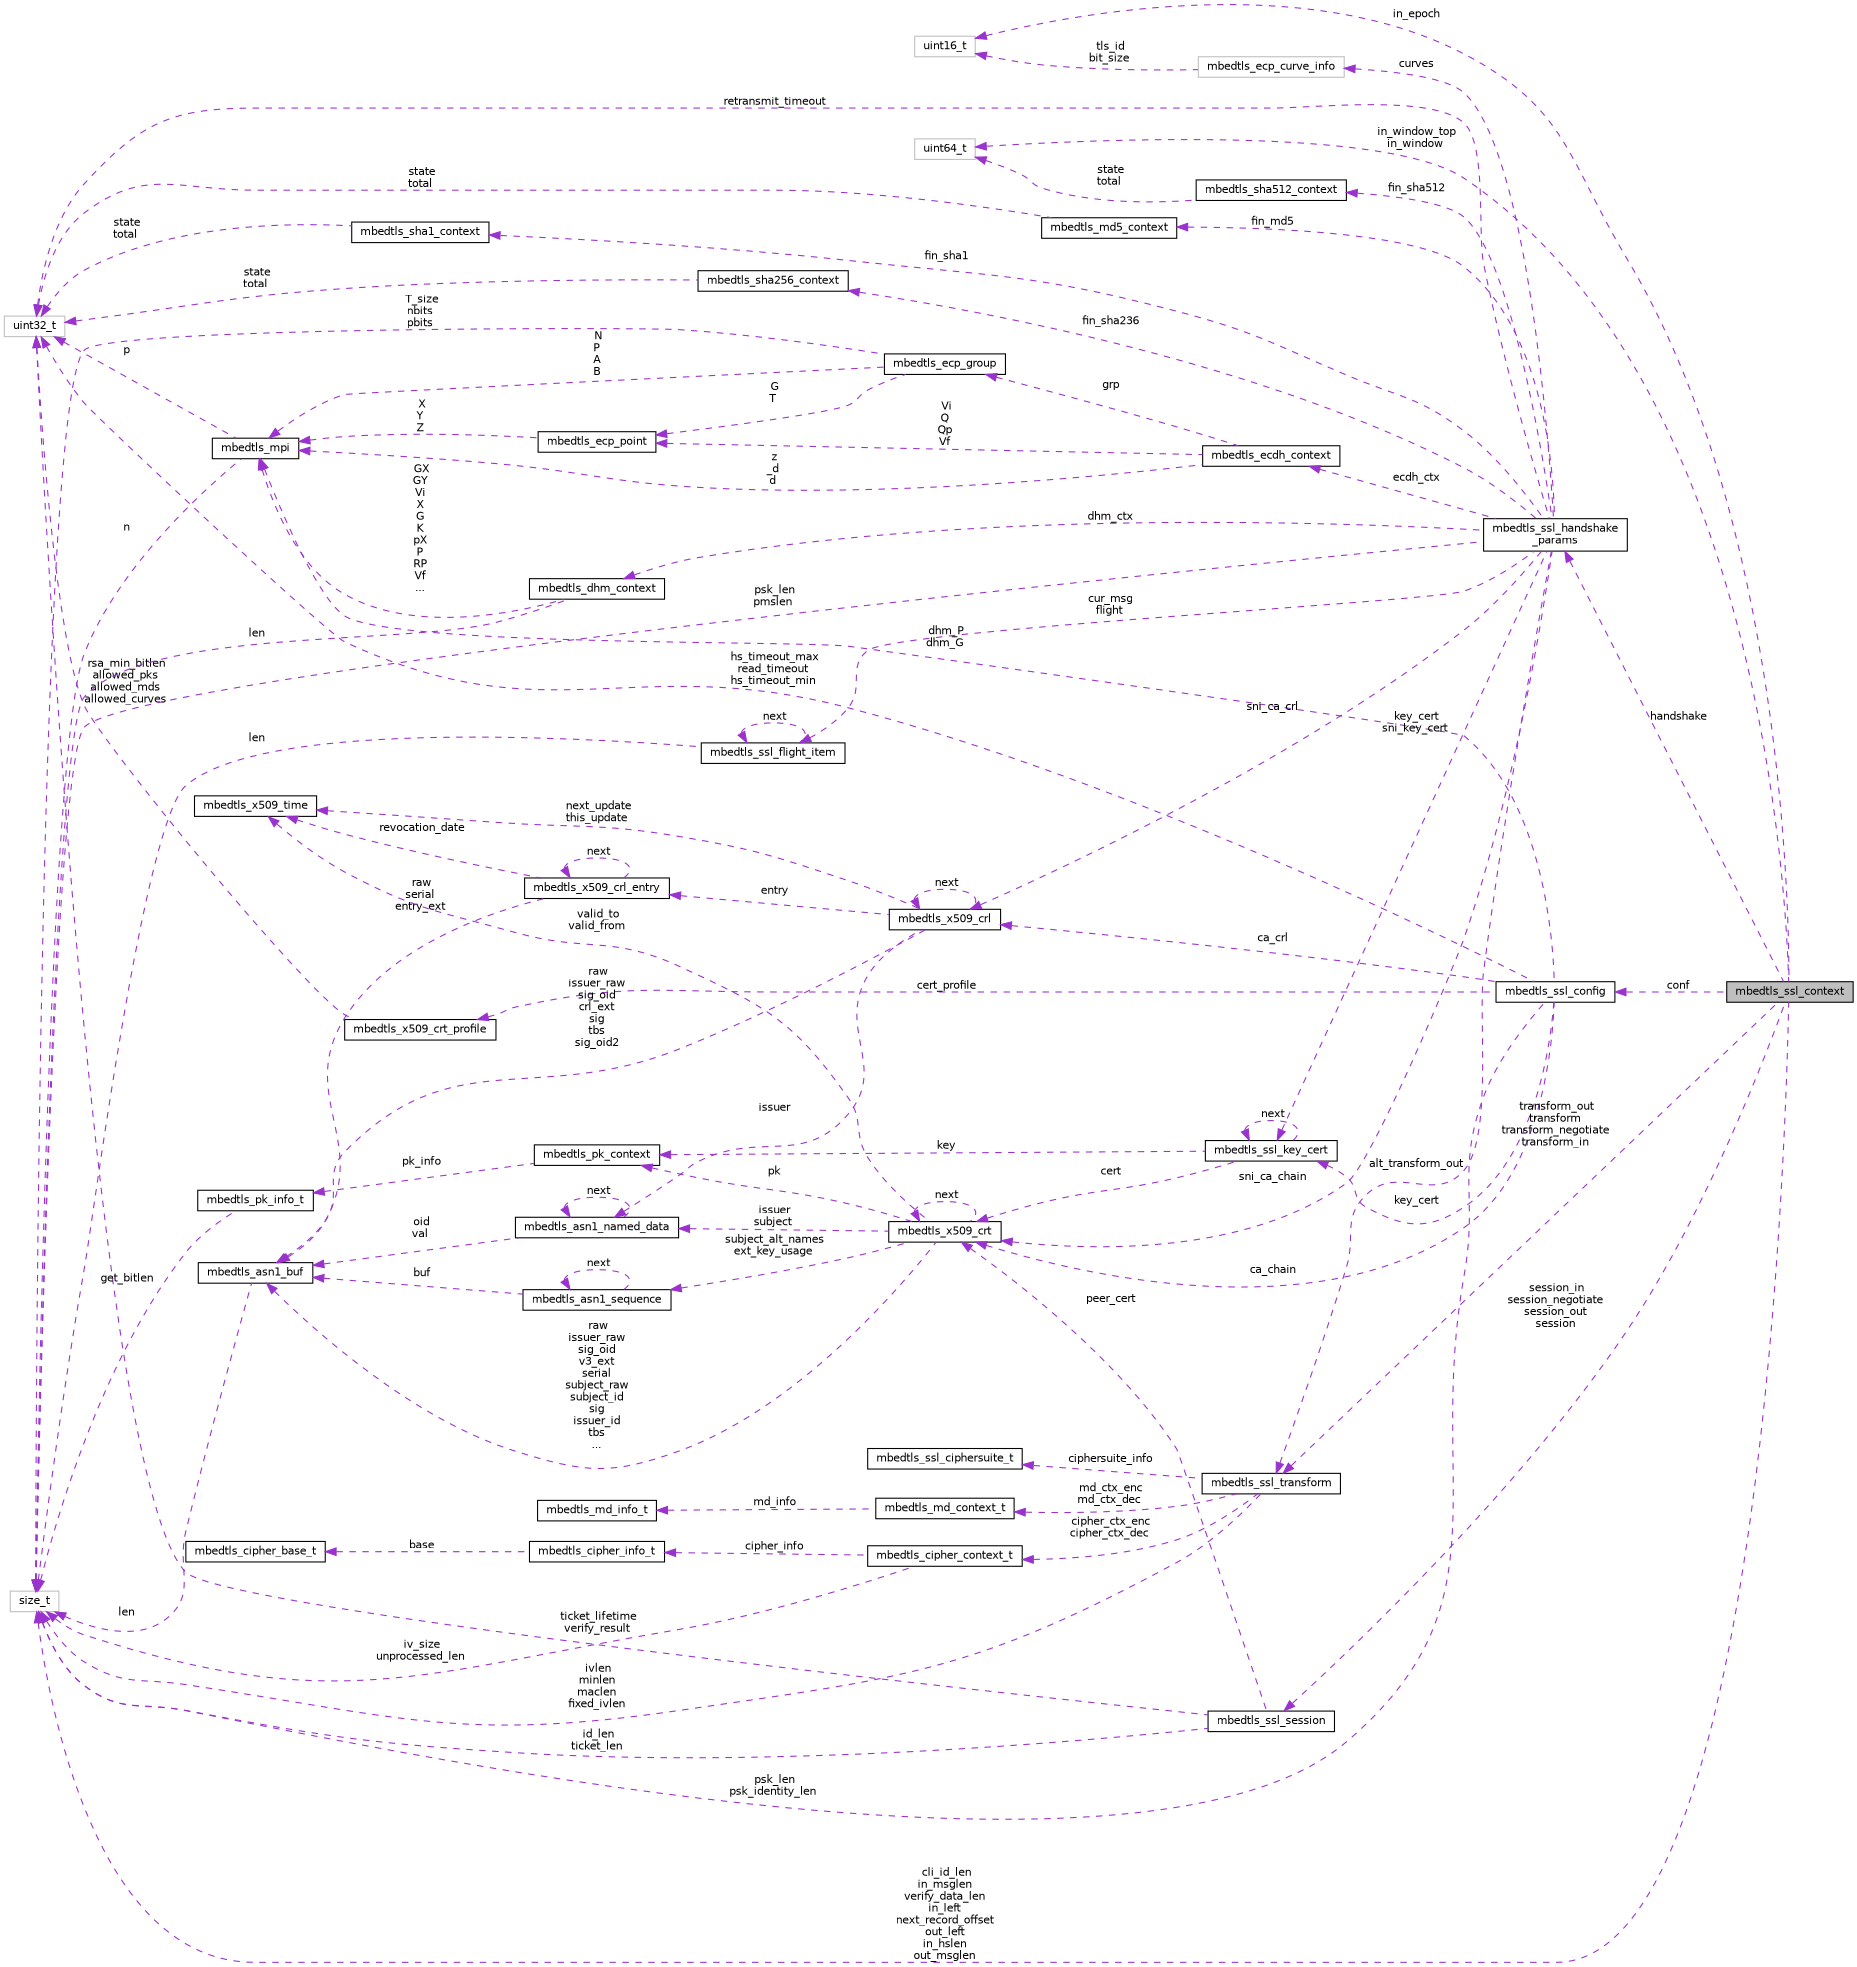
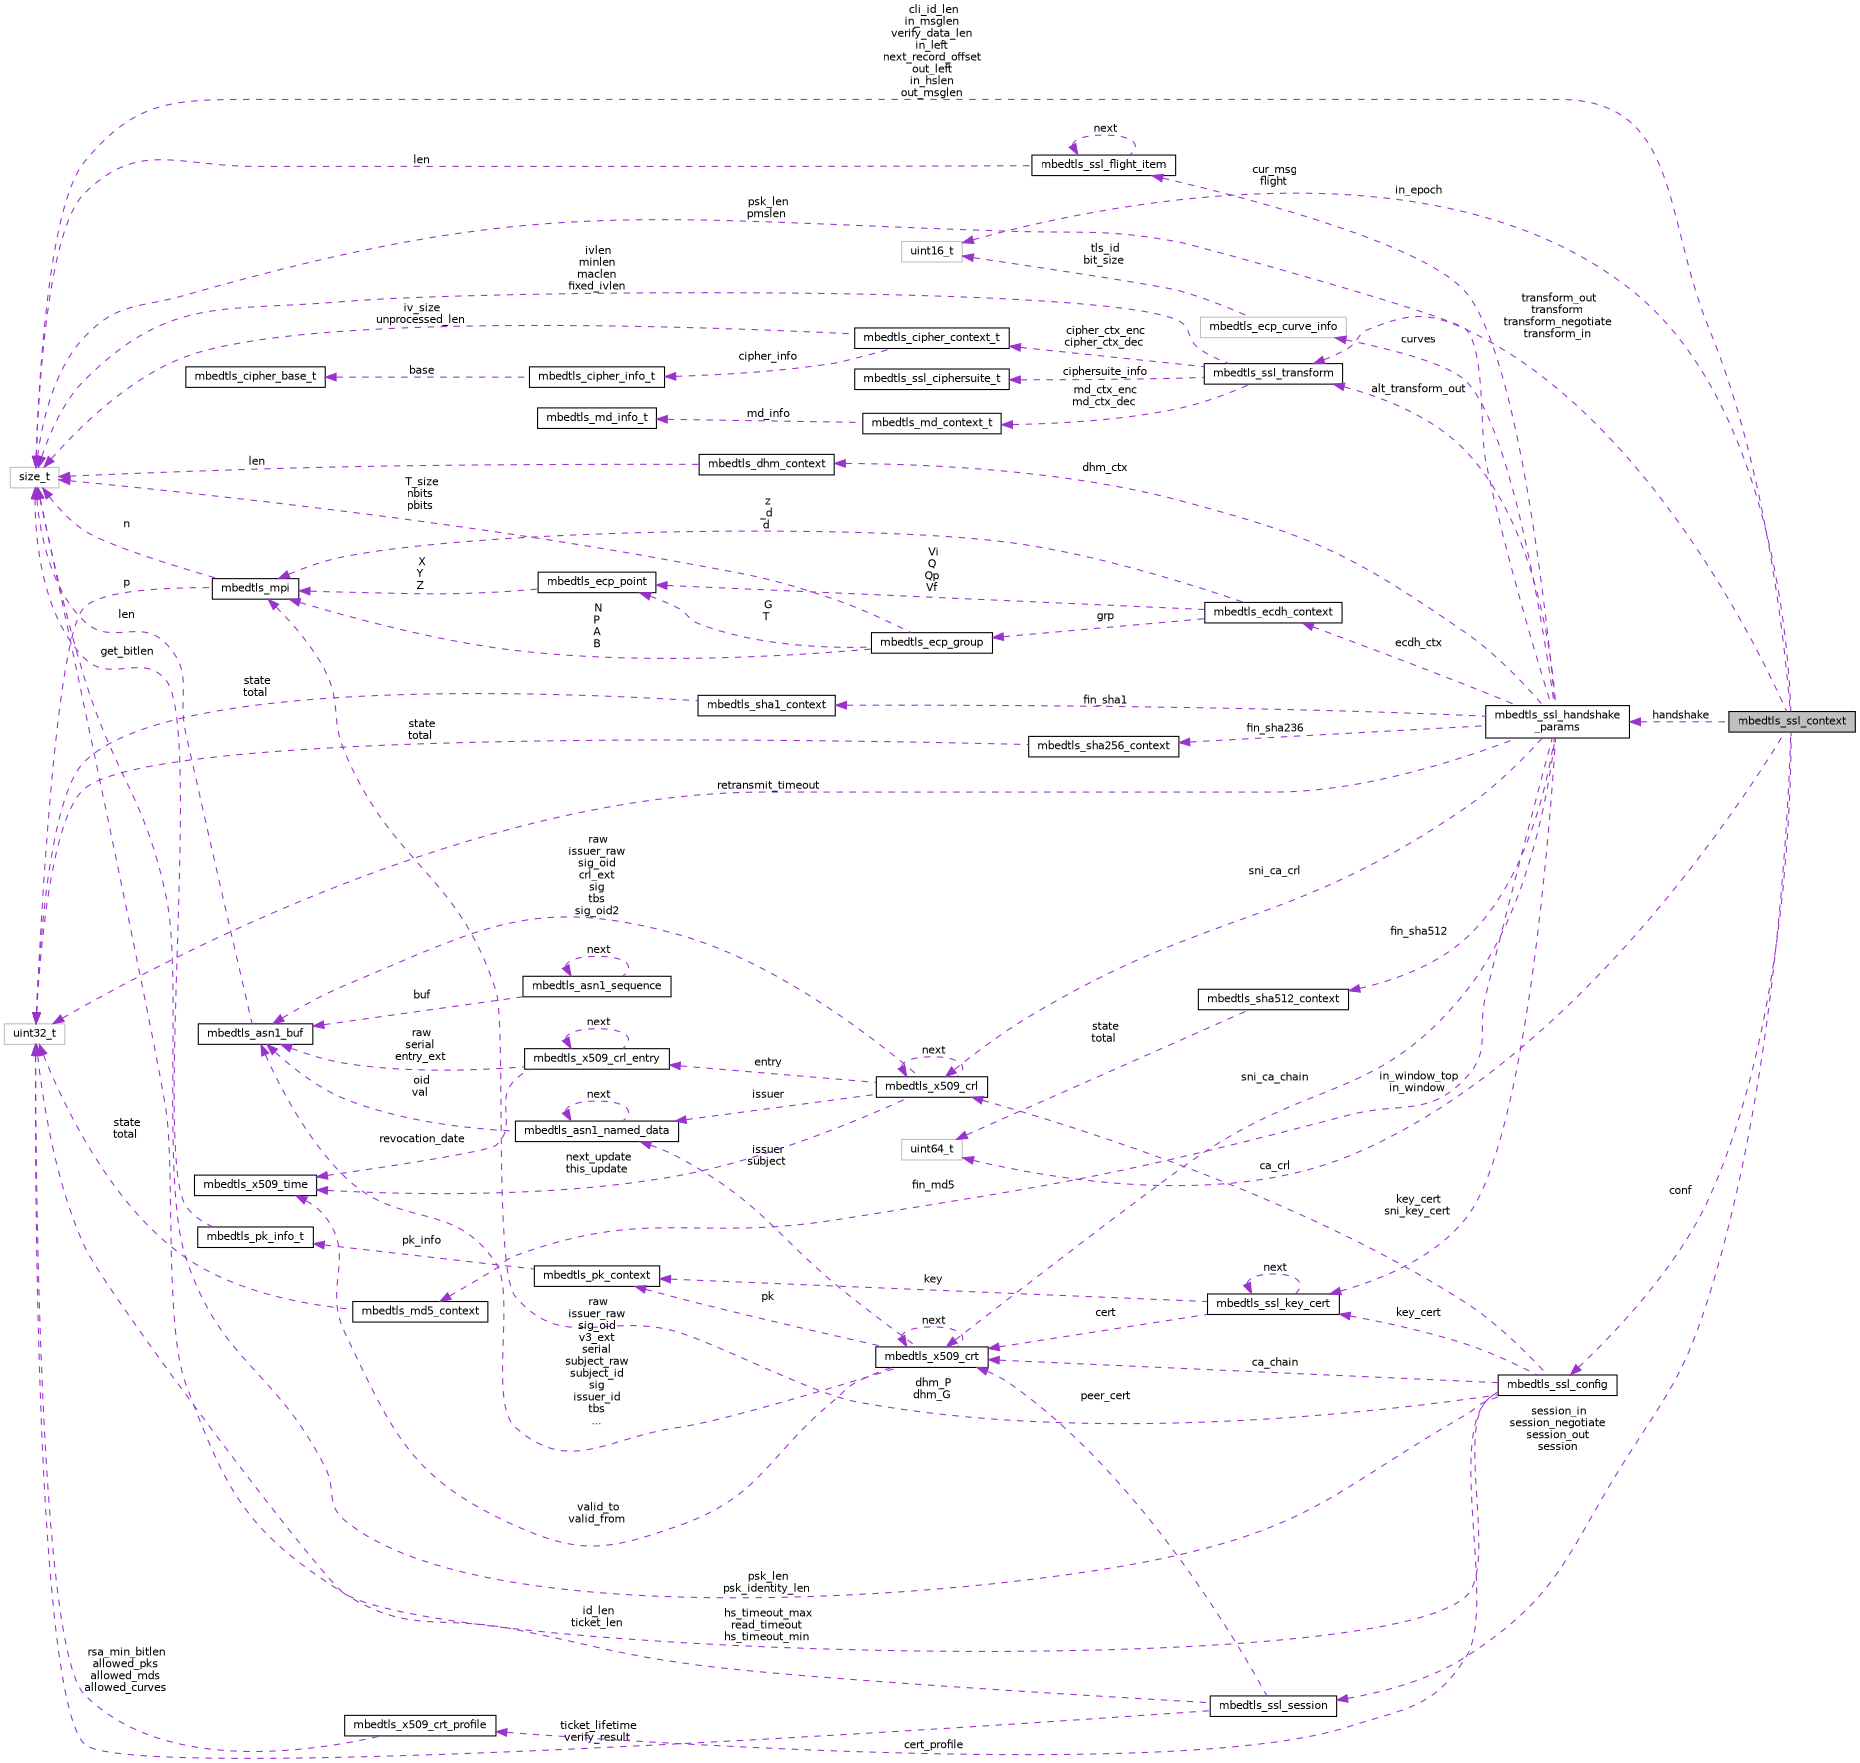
edge "mbedtls_dhm_context" -> "mbedtls_mpi": removed, label "GX GY Vi X G K pX P RP Vf ..."
edge "mbedtls_x509_crt" -> "mbedtls_asn1_sequence": removed, label "subject_alt_names ext_key_usage"
